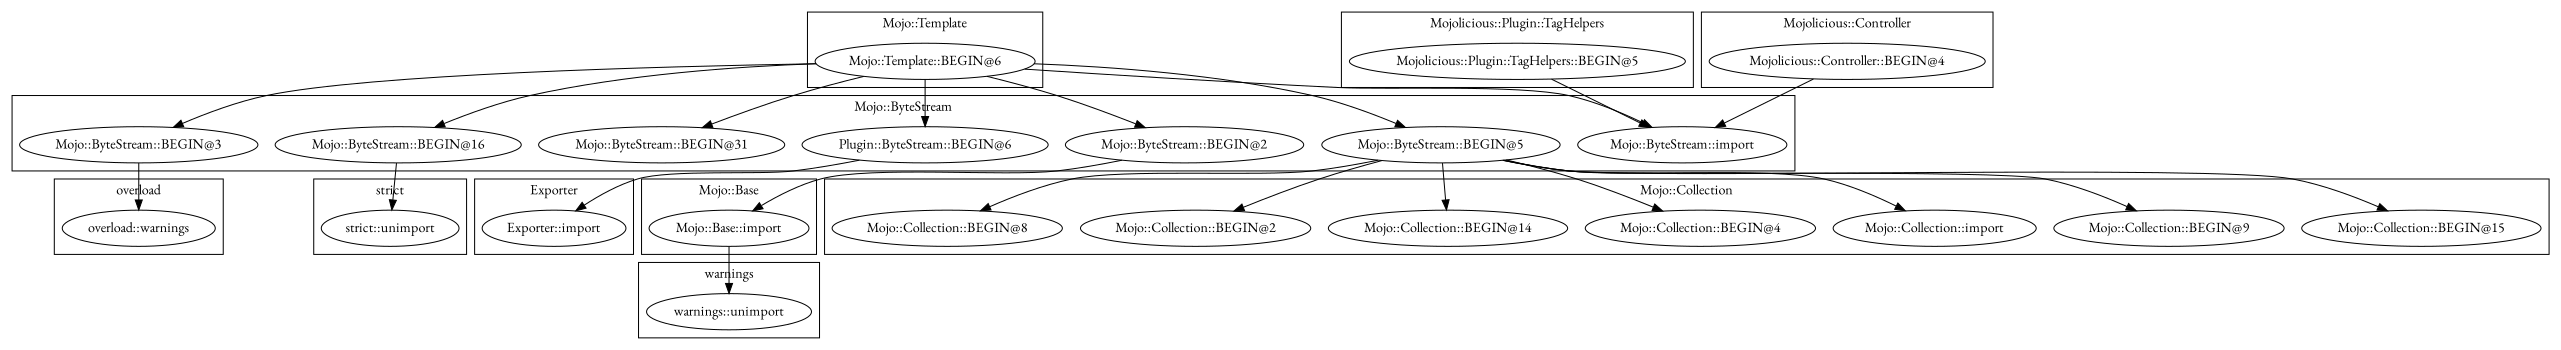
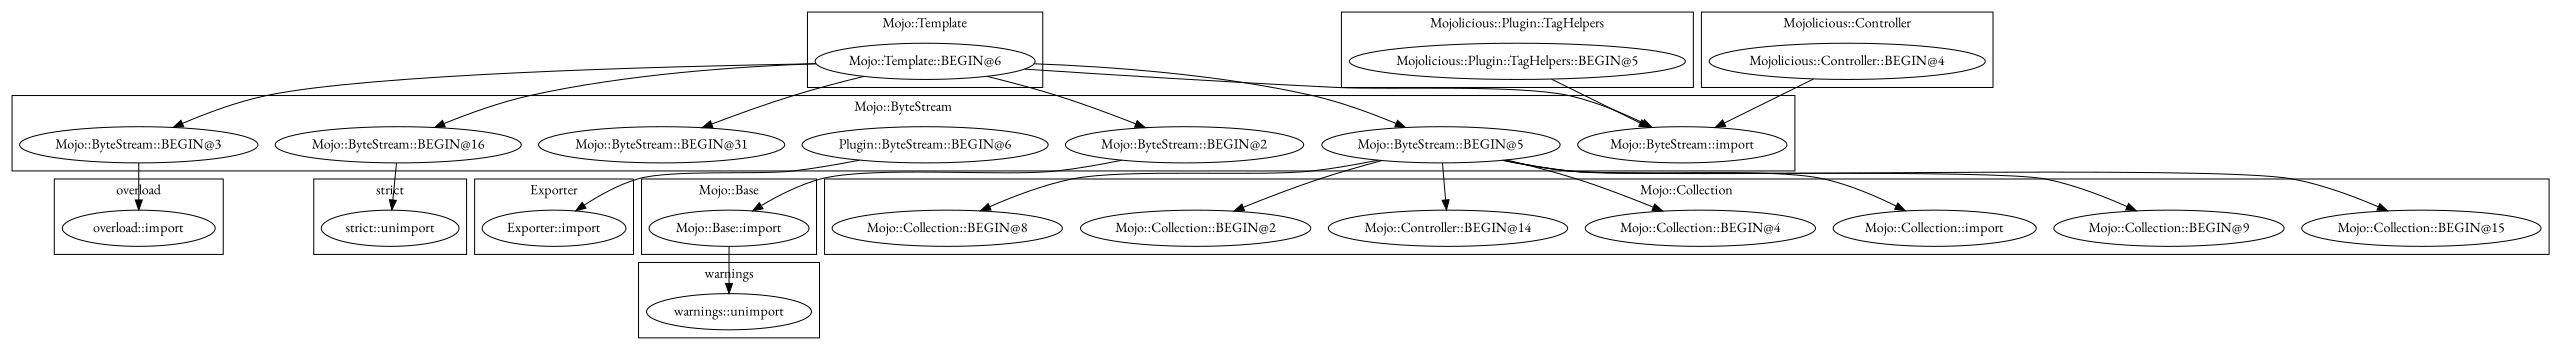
edge "Mojo::Template::BEGIN@6" -> "Plugin::ByteStream::BEGIN@6": removed
node "overload::warnings": label "overload::warnings" -> "overload::import"
node "Mojo::Collection::BEGIN@14": label "Mojo::Collection::BEGIN@14" -> "Mojo::Controller::BEGIN@14"
